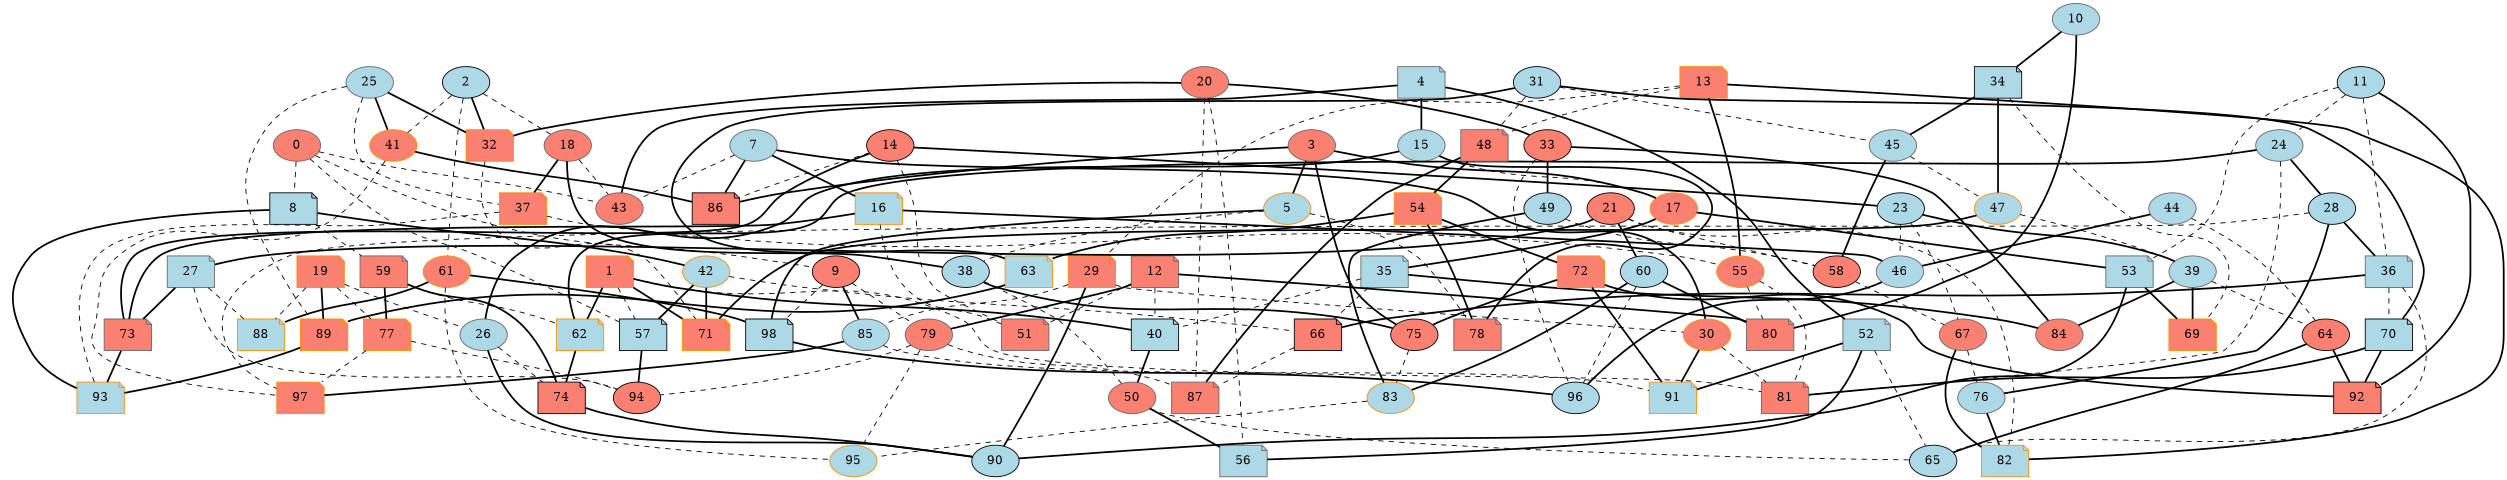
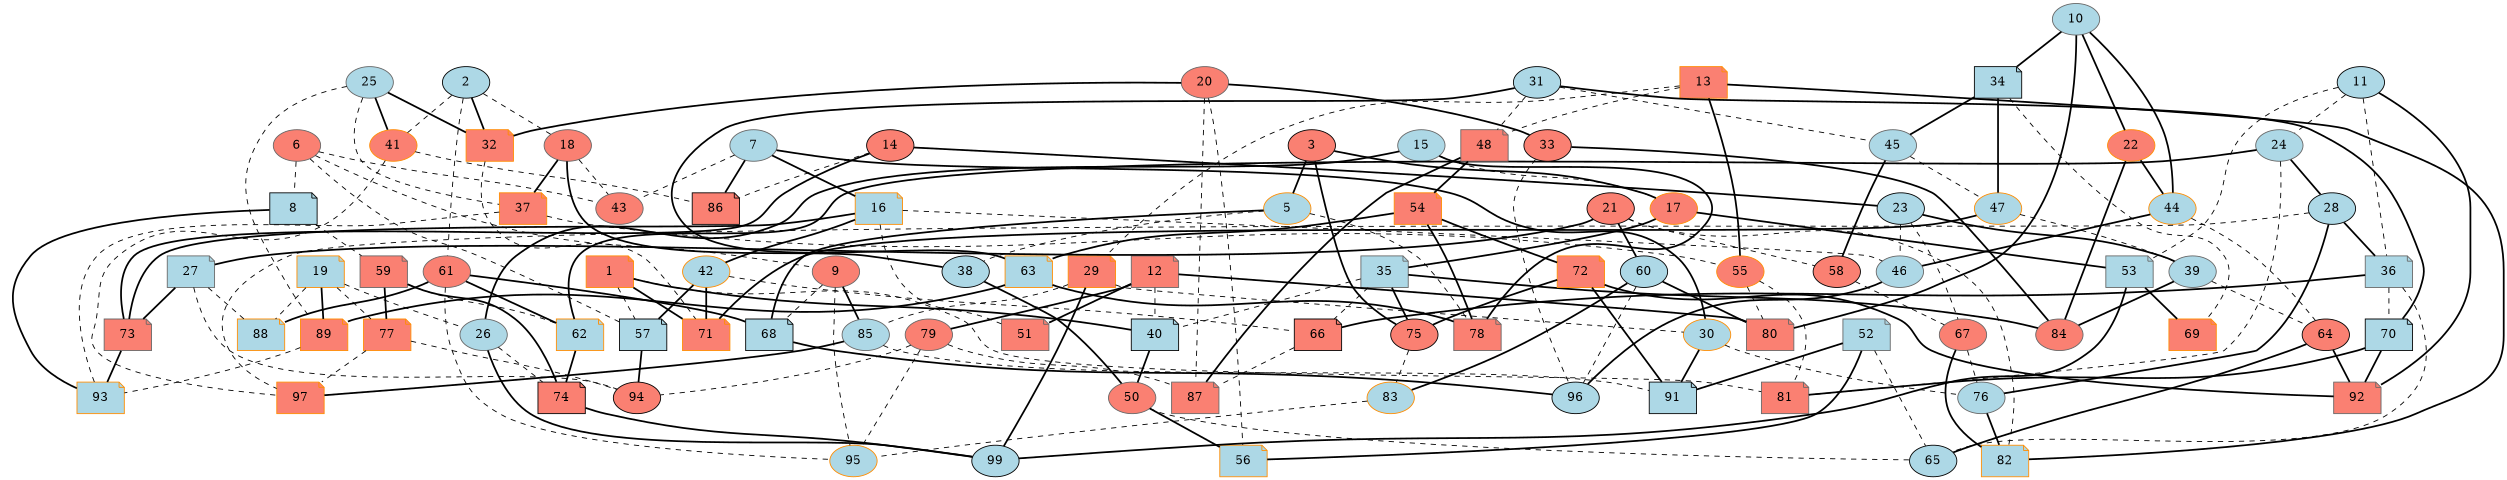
node "4": removed
edge "10" -- "44": added
node "0": label "0" -> "6"
node "3": color gray40 -> black
node "22": added
edge "3" -- "86": removed
edge "41" -- "86": style bold -> dashed
node "49": removed
node "44": color gray40 -> darkorange
edge "16" -- "46": style bold -> dashed
edge "8" -- "42": now "16" -- "42"
node "19": fillcolor salmon -> lightblue
node "61": color darkorange -> gray40
node "9": color black -> gray40
edge "14" -- "51": removed
edge "12" -- "51": style dashed -> bold
edge "1" -- "62": now "61" -- "62"
edge "39" -- "69": removed
edge "63" -- "78": added
edge "38" -- "75": now "35" -- "75"
edge "9" -- "79": now "9" -- "95"
edge "38" -- "50": style dashed -> bold
node "98": label "98" -> "68"
node "30": fillcolor salmon -> lightblue
edge "30" -- "81": now "30" -- "76"
edge "89" -- "93": style bold -> dashed
node "91": color darkorange -> black
node "92": color black -> gray40
node "90": label "90" -> "99"
node "56": color gray40 -> darkorange
